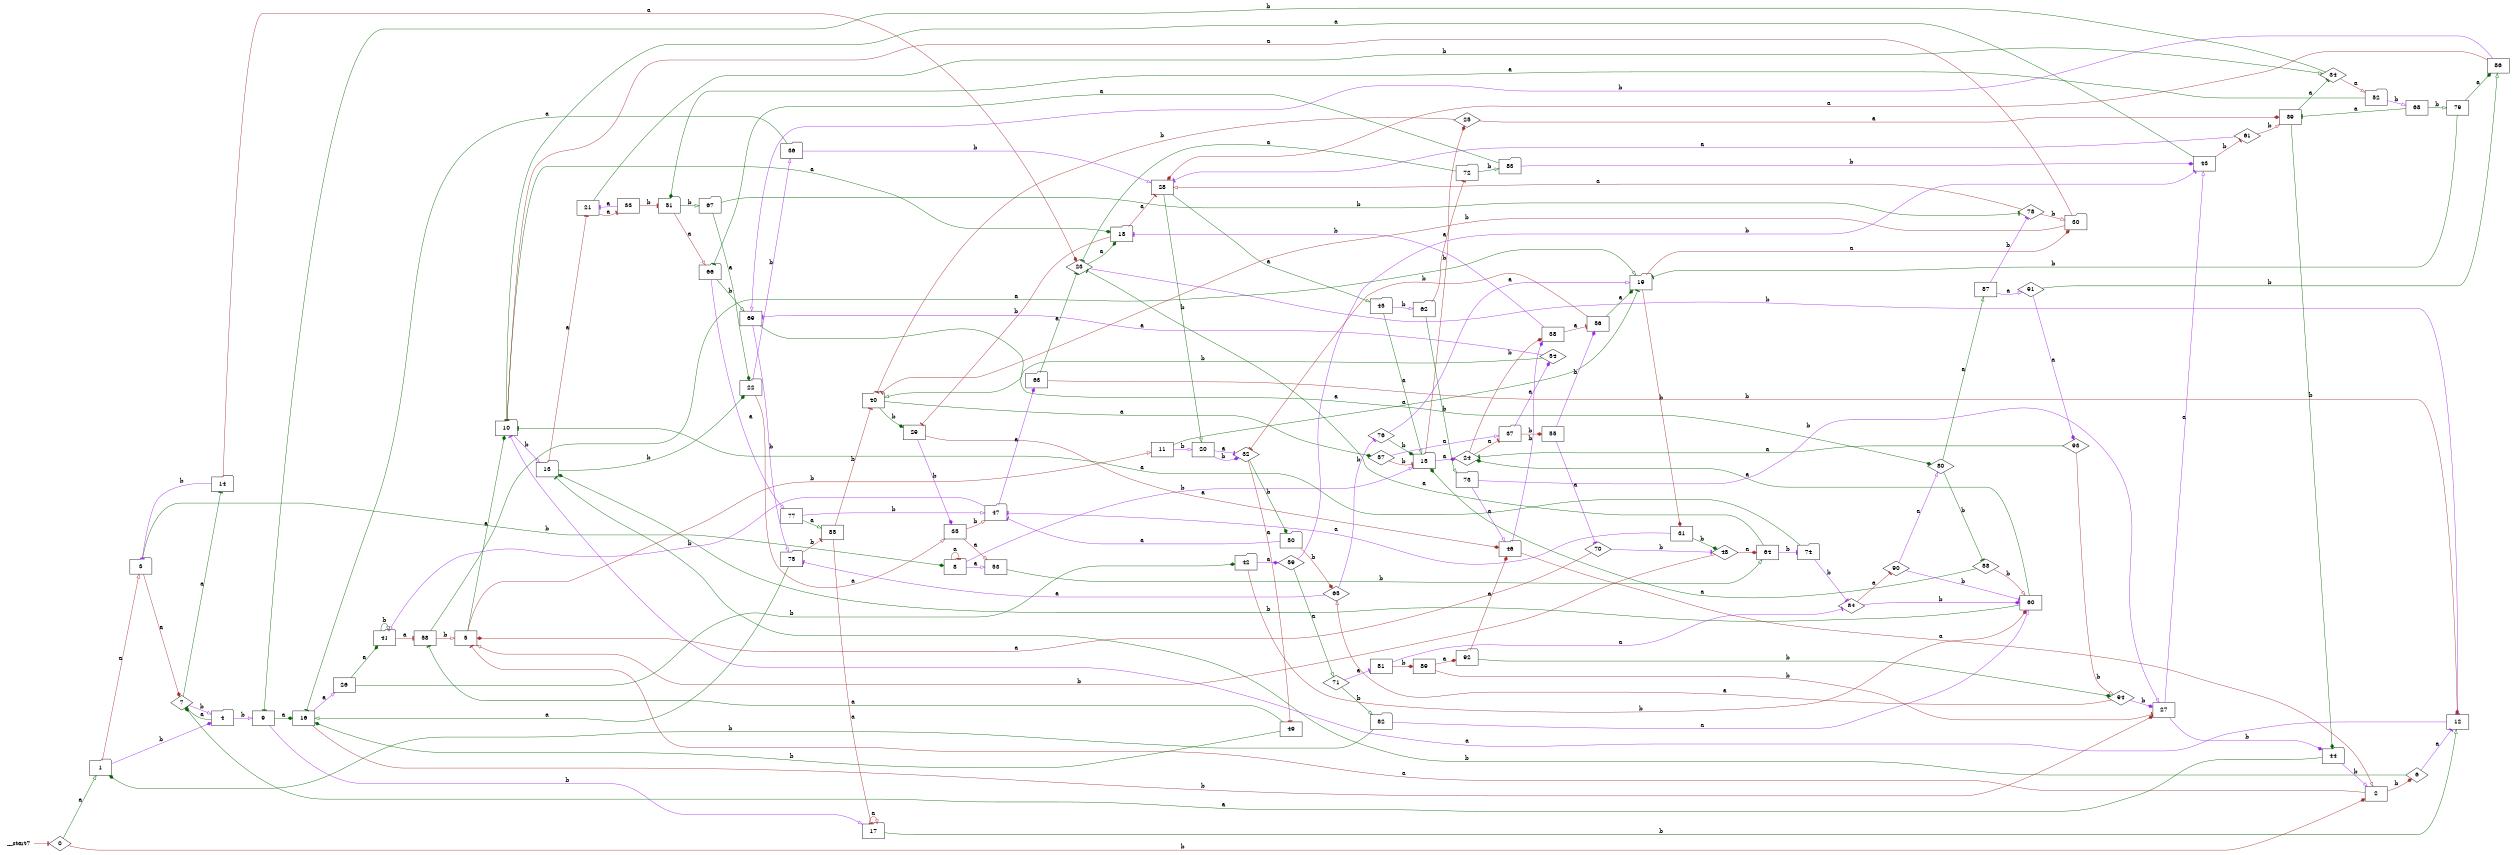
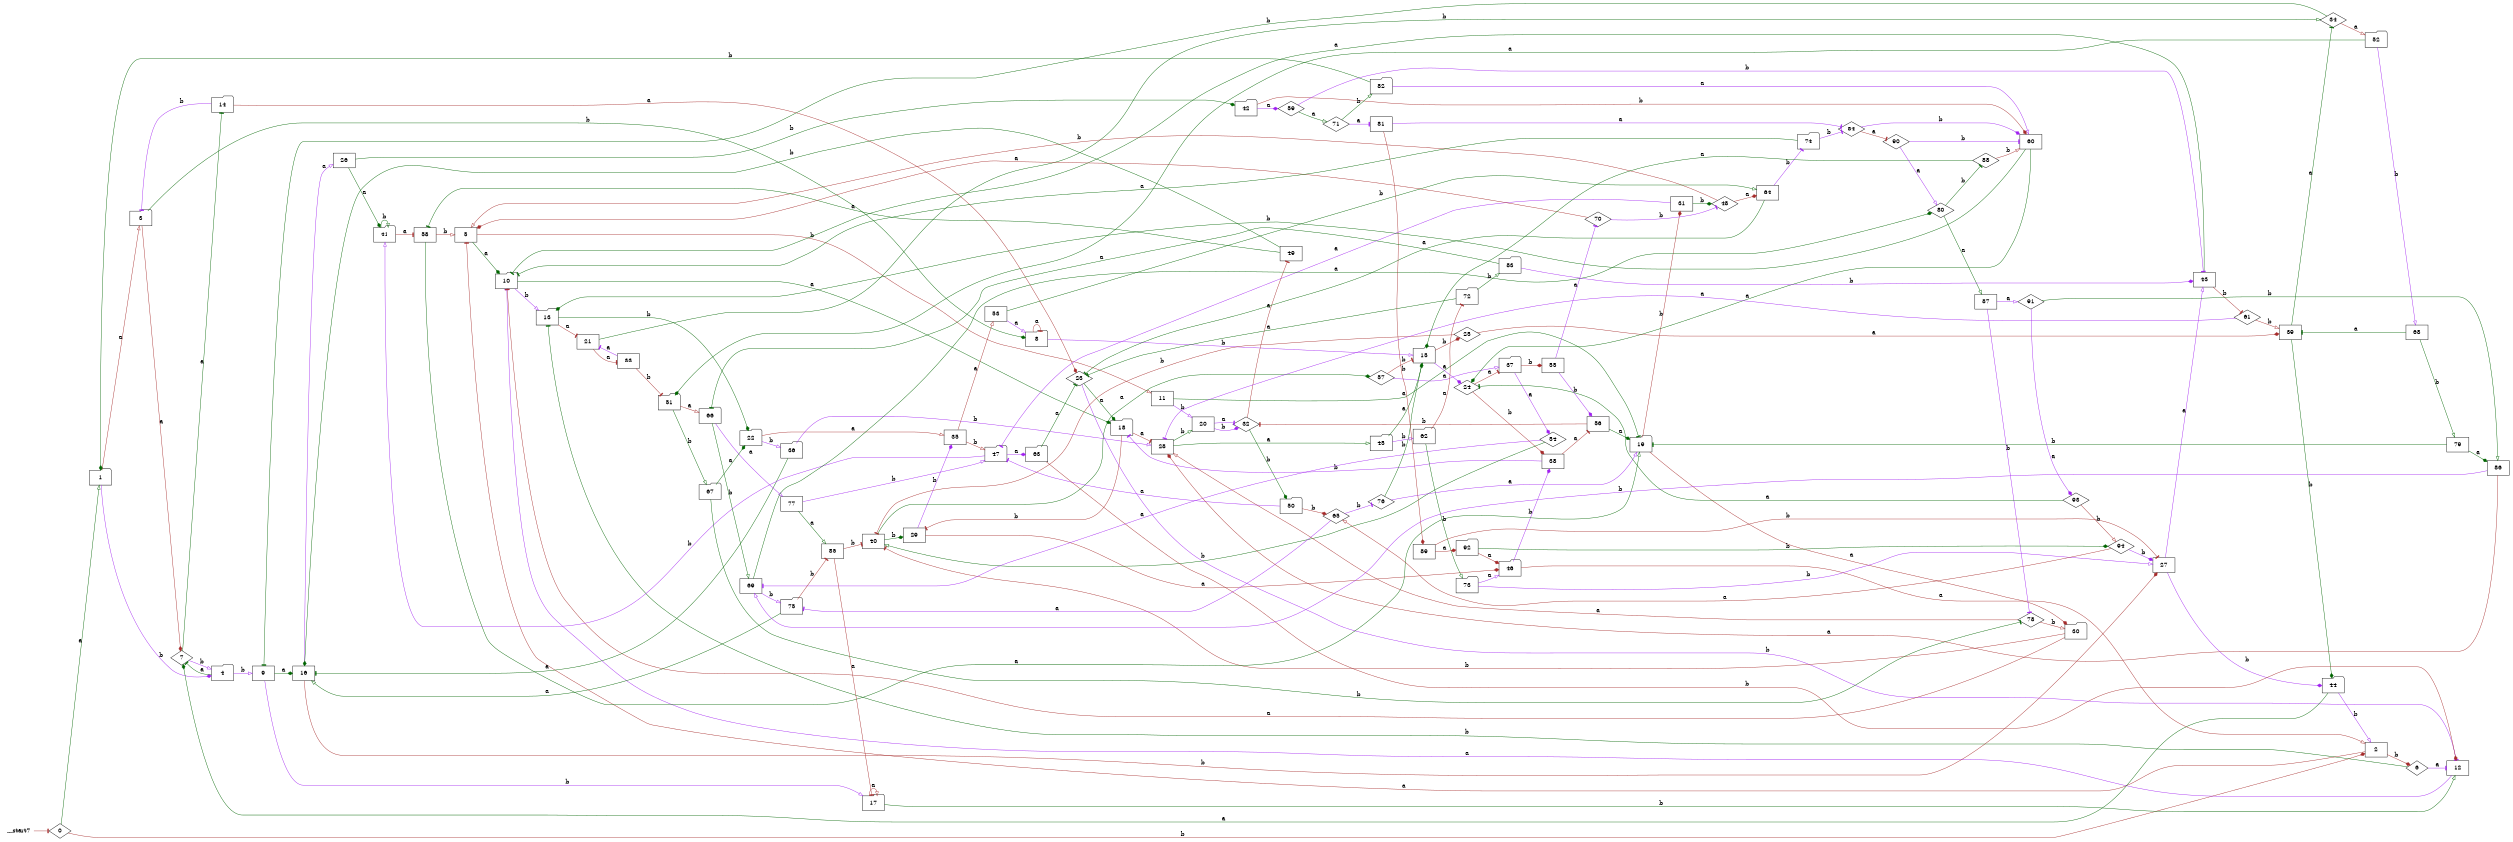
node "40": shape folder -> box
edge "8" -> "53": reversed
